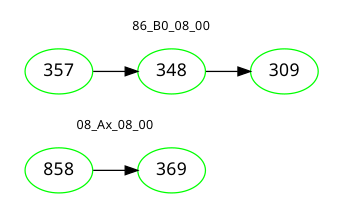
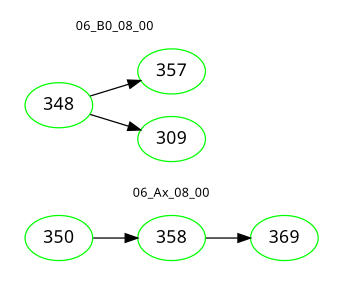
cluster "86_B0_08_00": label "86_B0_08_00" -> "06_B0_08_00"
edge "357" -> "348": reversed
cluster "08_Ax_08_00": label "08_Ax_08_00" -> "06_Ax_08_00"
node "858": label "858" -> "358"
node "350": added
